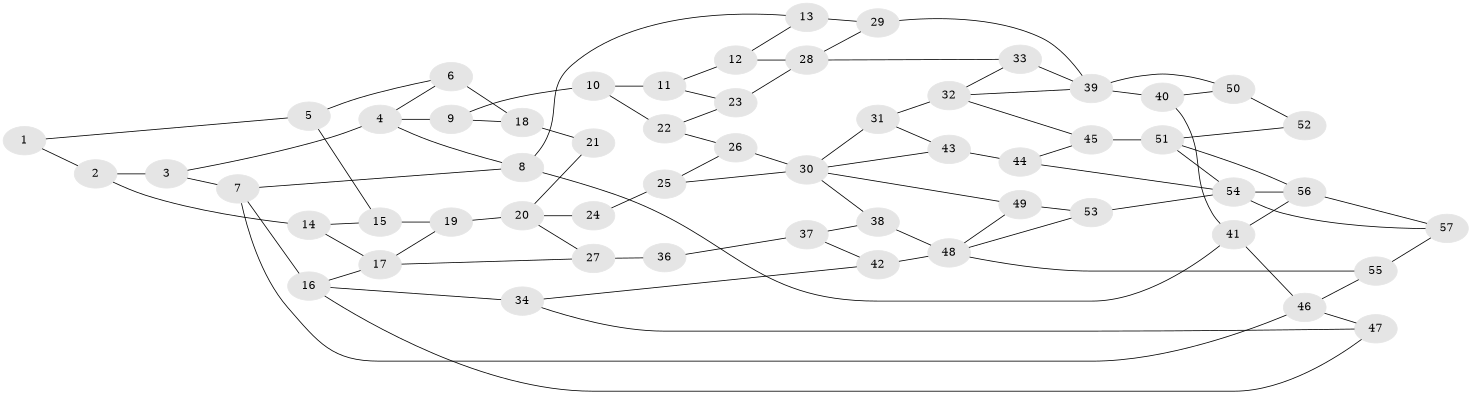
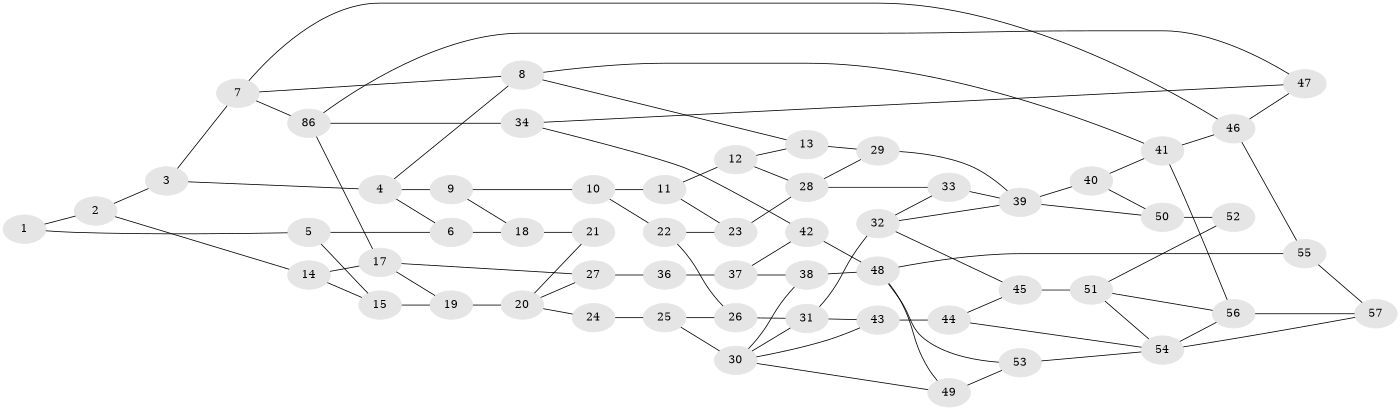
edge "26" -- "30": now "26" -- "31"
node "16": label "16" -> "86"
